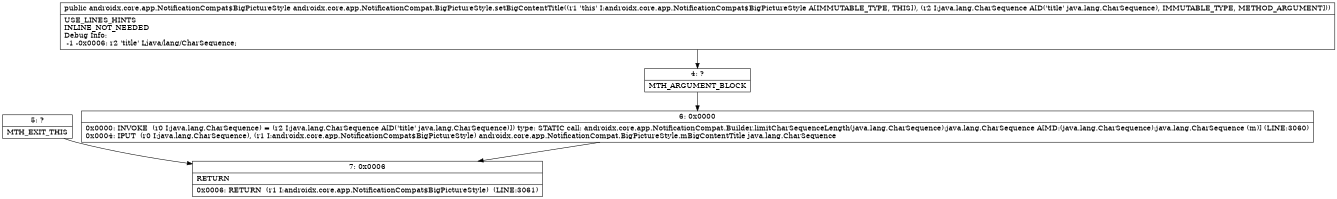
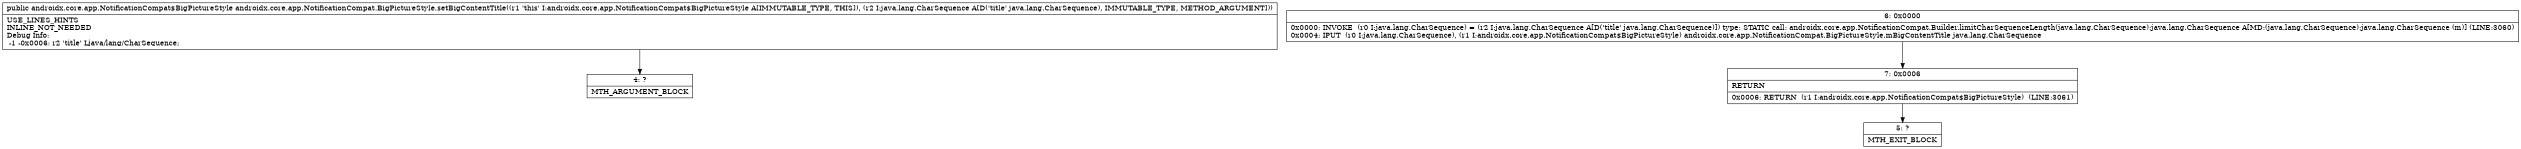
edge "4: ?" -> "6: 0x0000": removed
node "5: ?": text "MTH_EXIT_THIS" -> "MTH_EXIT_BLOCK"
edge "5: ?" -> "7: 0x0006": reversed
